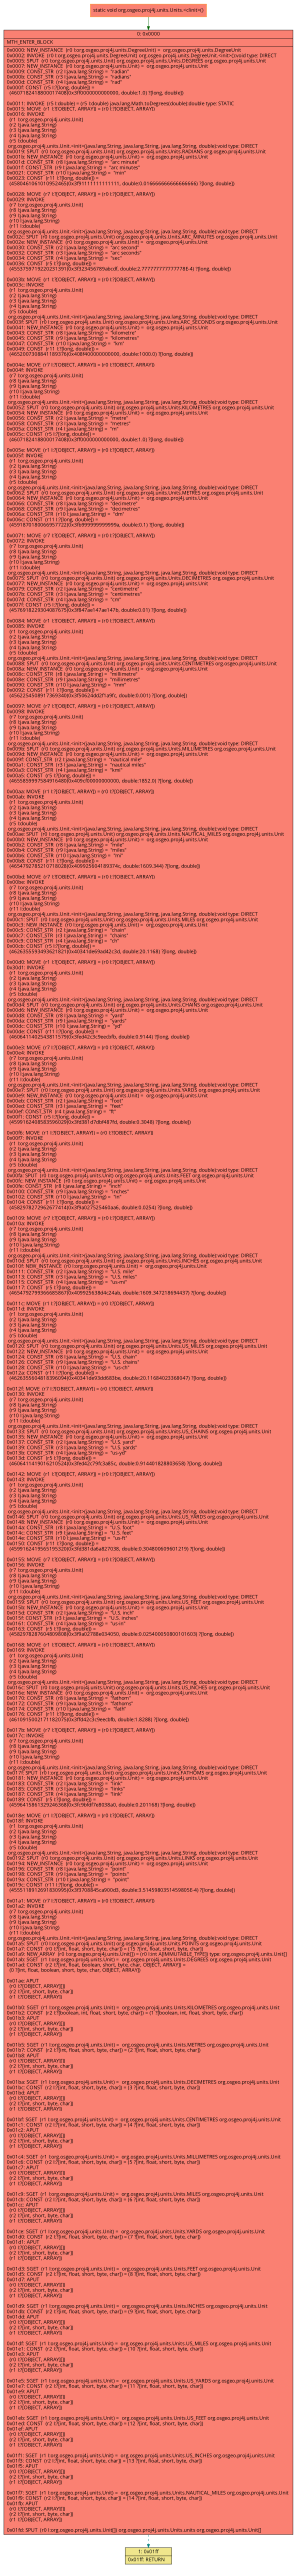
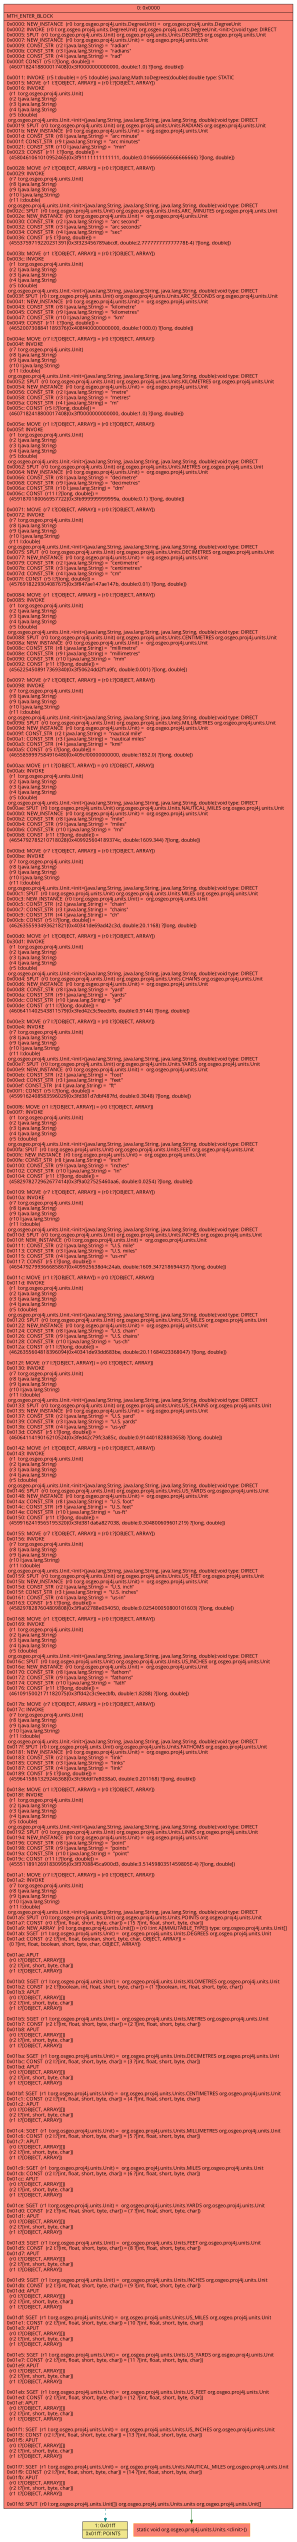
edge "static void org.osgeo.proj4j.units.Units.<clinit>()" -> "0: 0x0000": reversed
node "1: 0x01ff": text "0x01ff: RETURN" -> "0x01ff: POINTS"
